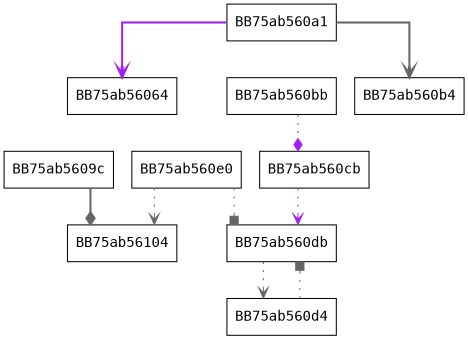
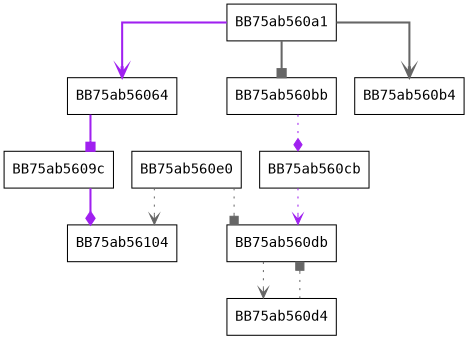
edge "BB75ab560a1" -> "BB75ab560bb": added
edge "BB75ab56064" -> "BB75ab5609c": added
edge "BB75ab5609c" -> "BB75ab56104": color gray40 -> purple
